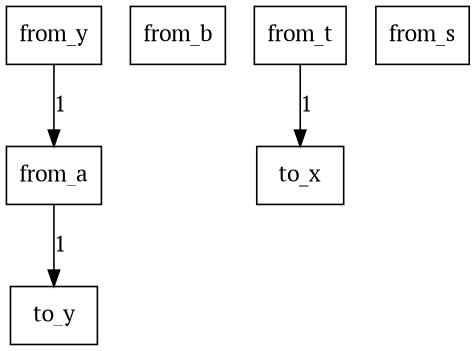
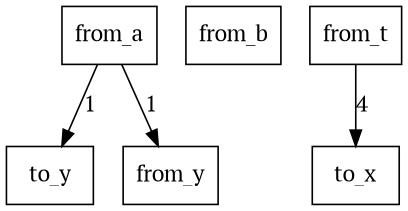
node "from_s": removed
edge "from_y" -> "from_a": reversed
edge "from_t" -> "to_x": label "1" -> "4"
